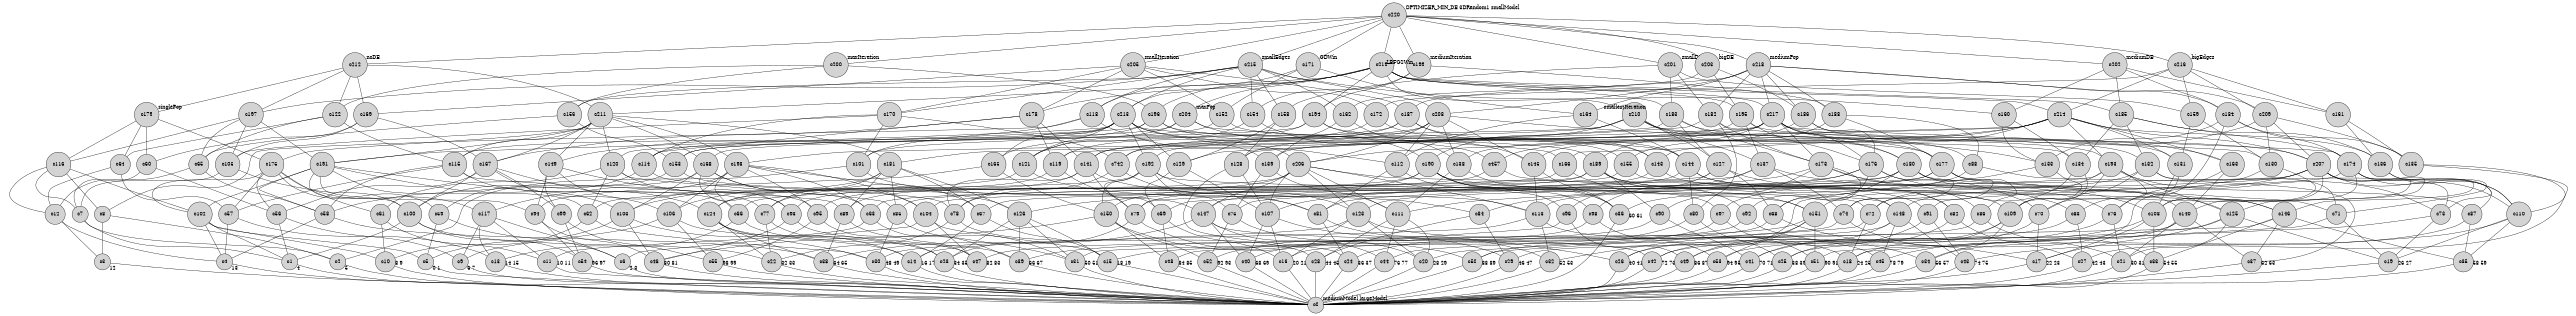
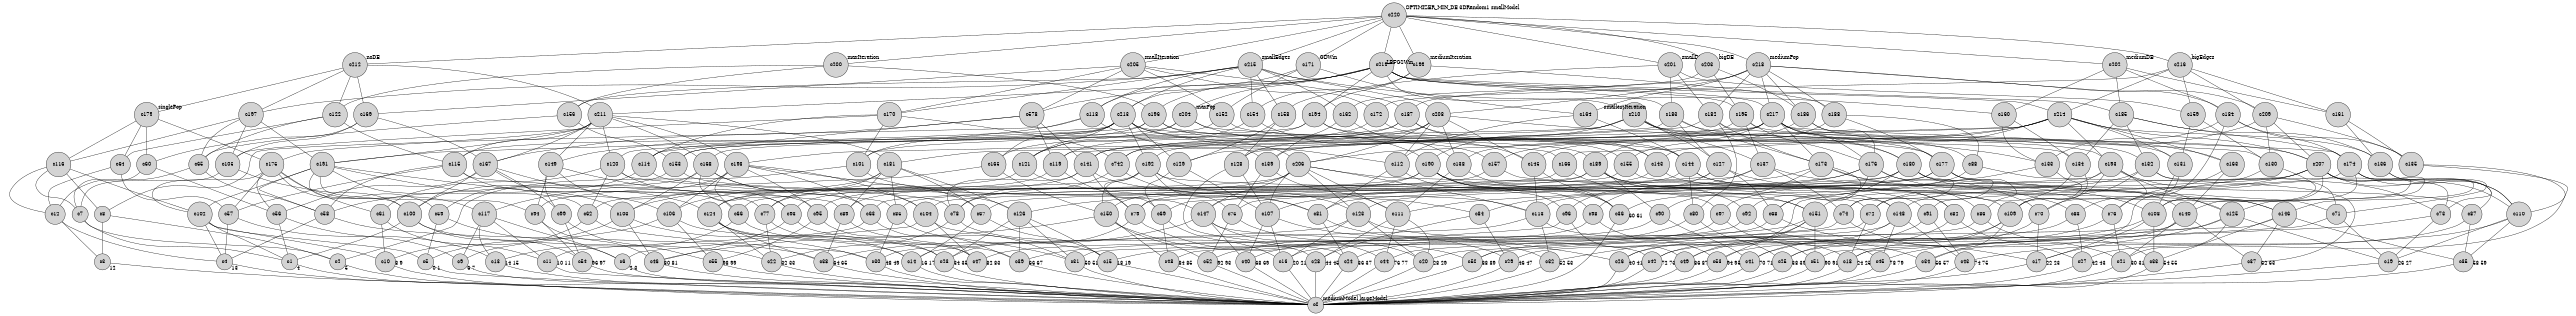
node "c178": label "c178" -> "c578"
node "c457": label "c457" -> "c157"
